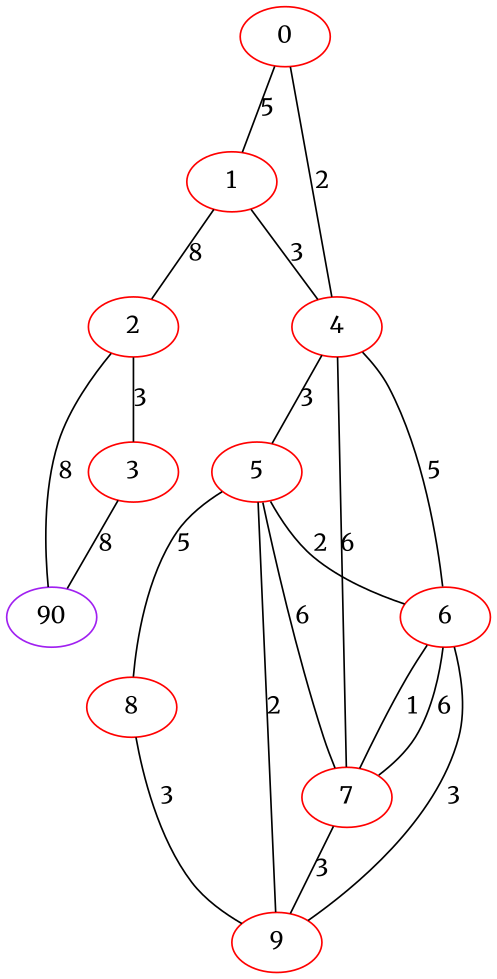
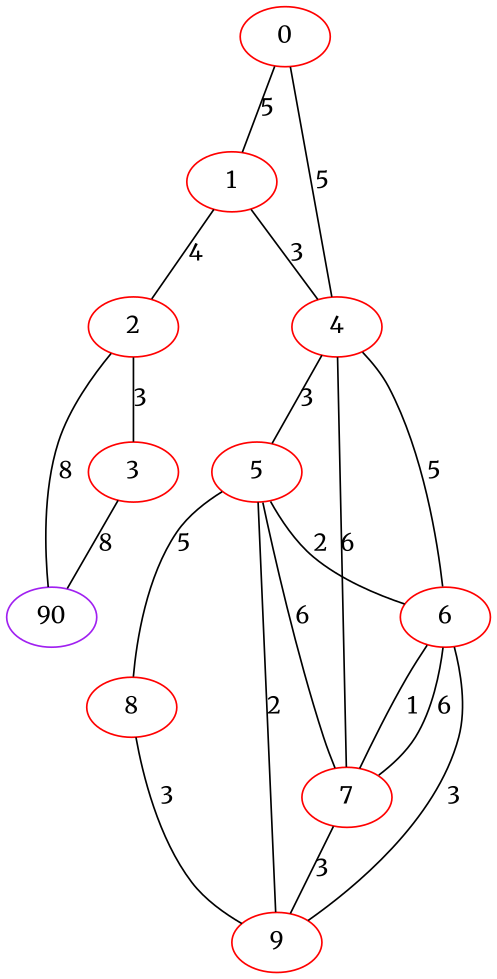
edge "0" -- "4": label "2" -> "5"
edge "1" -- "2": label "8" -> "4"
